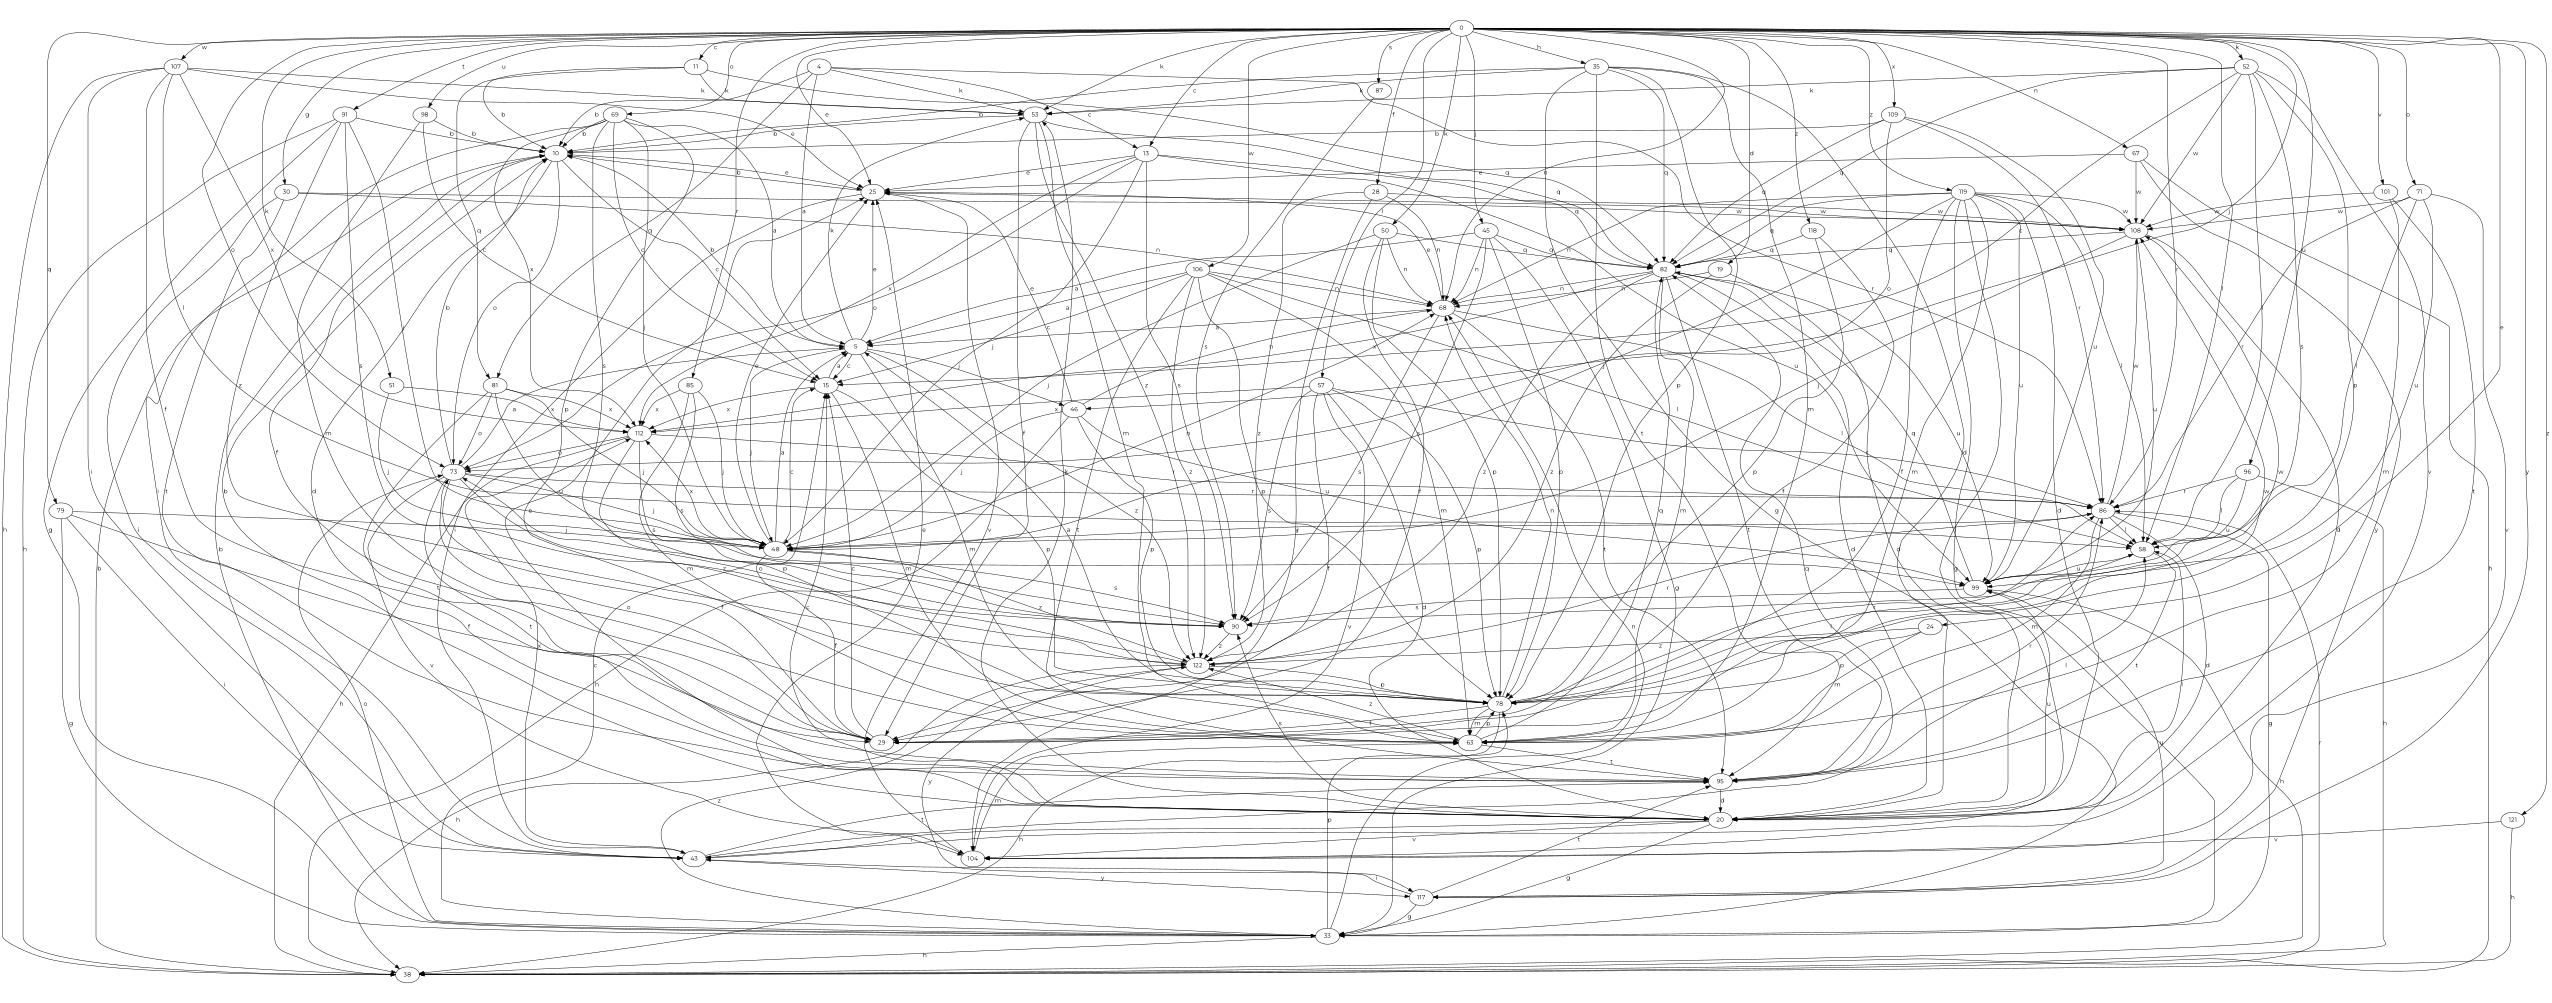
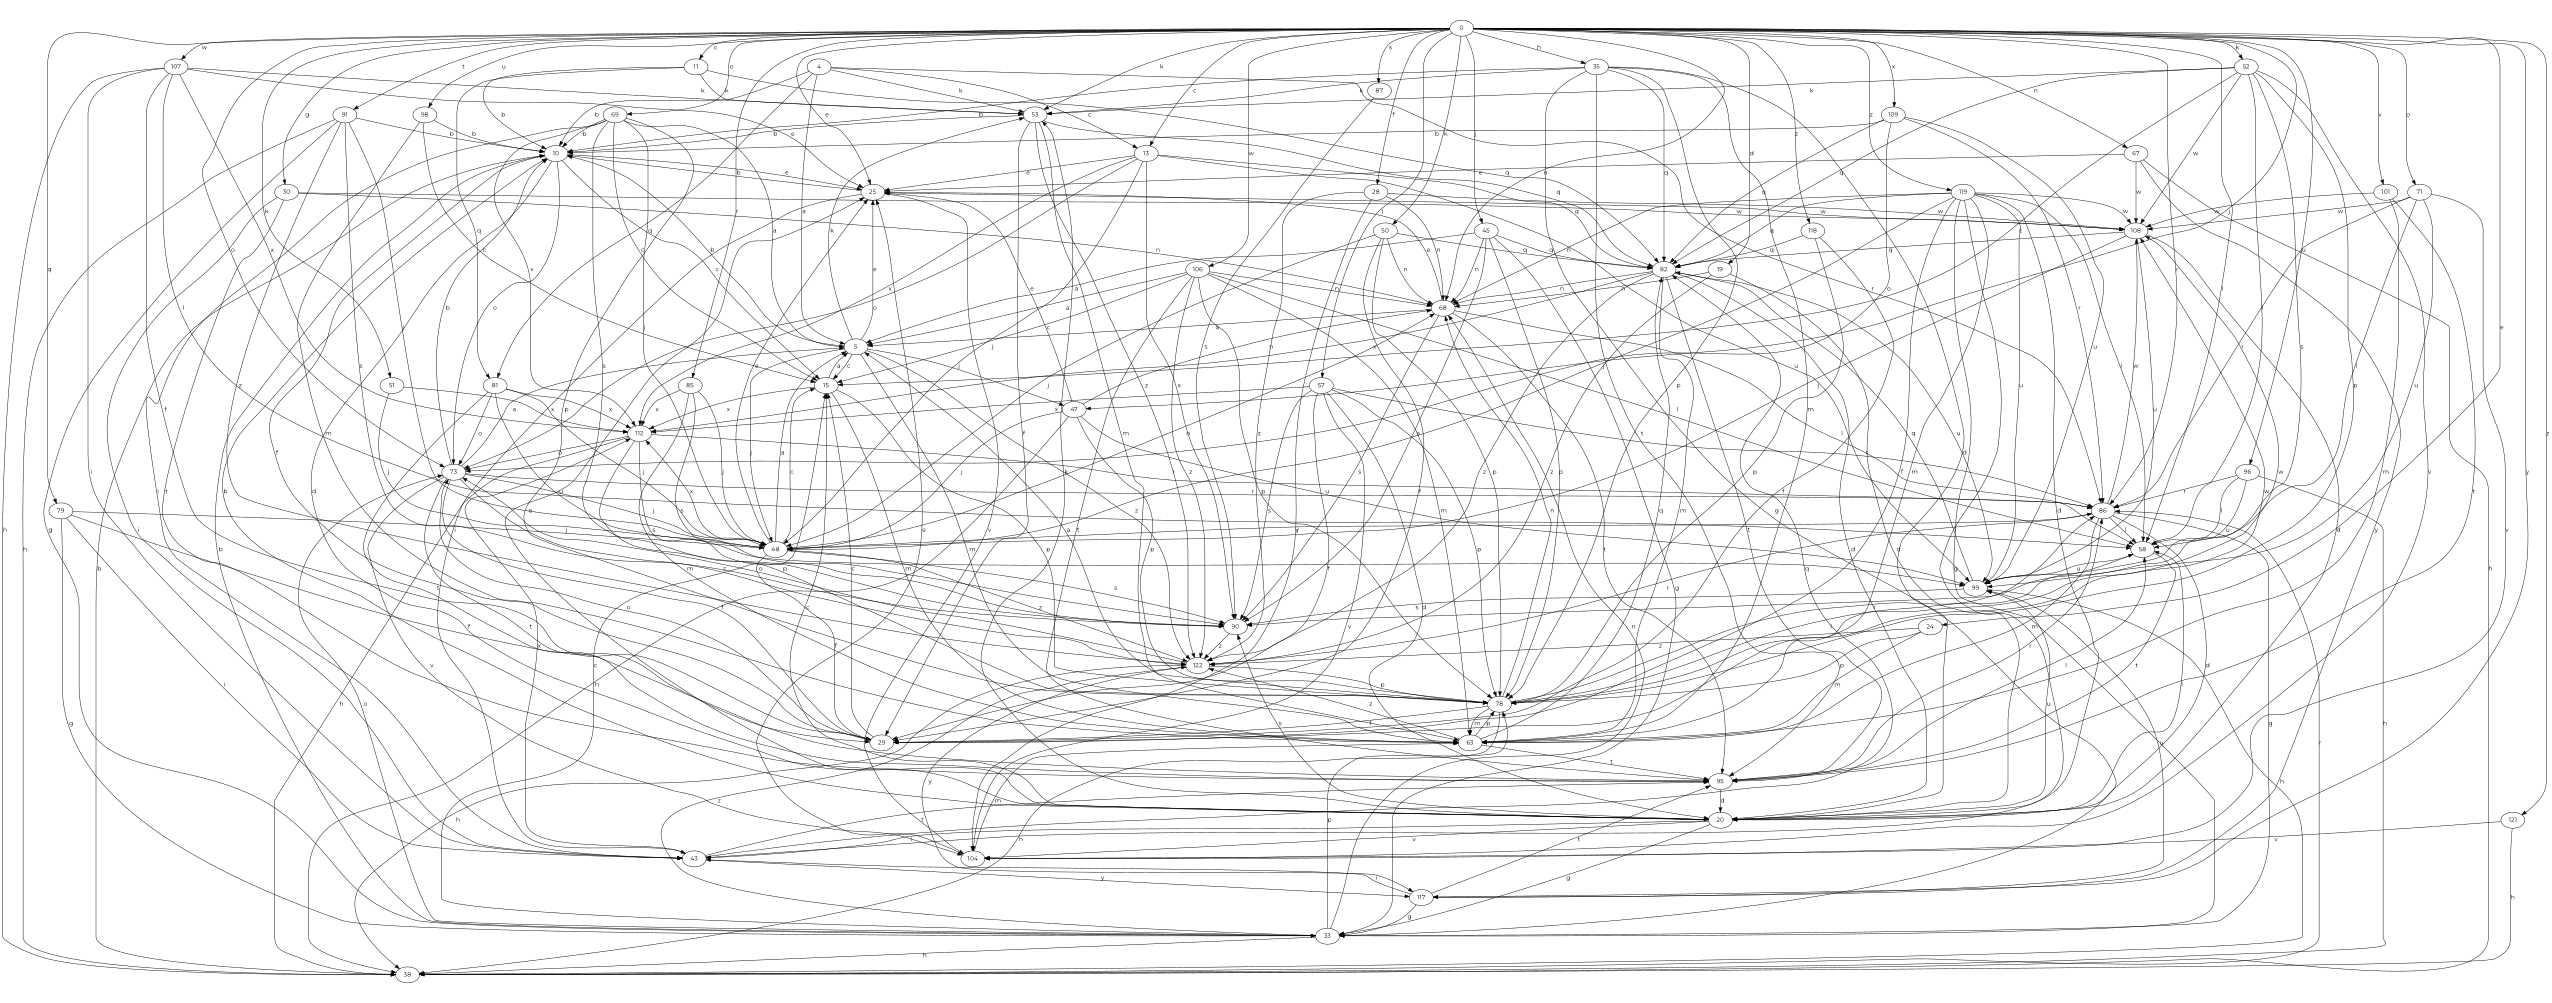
node "46": label "46" -> "47"
